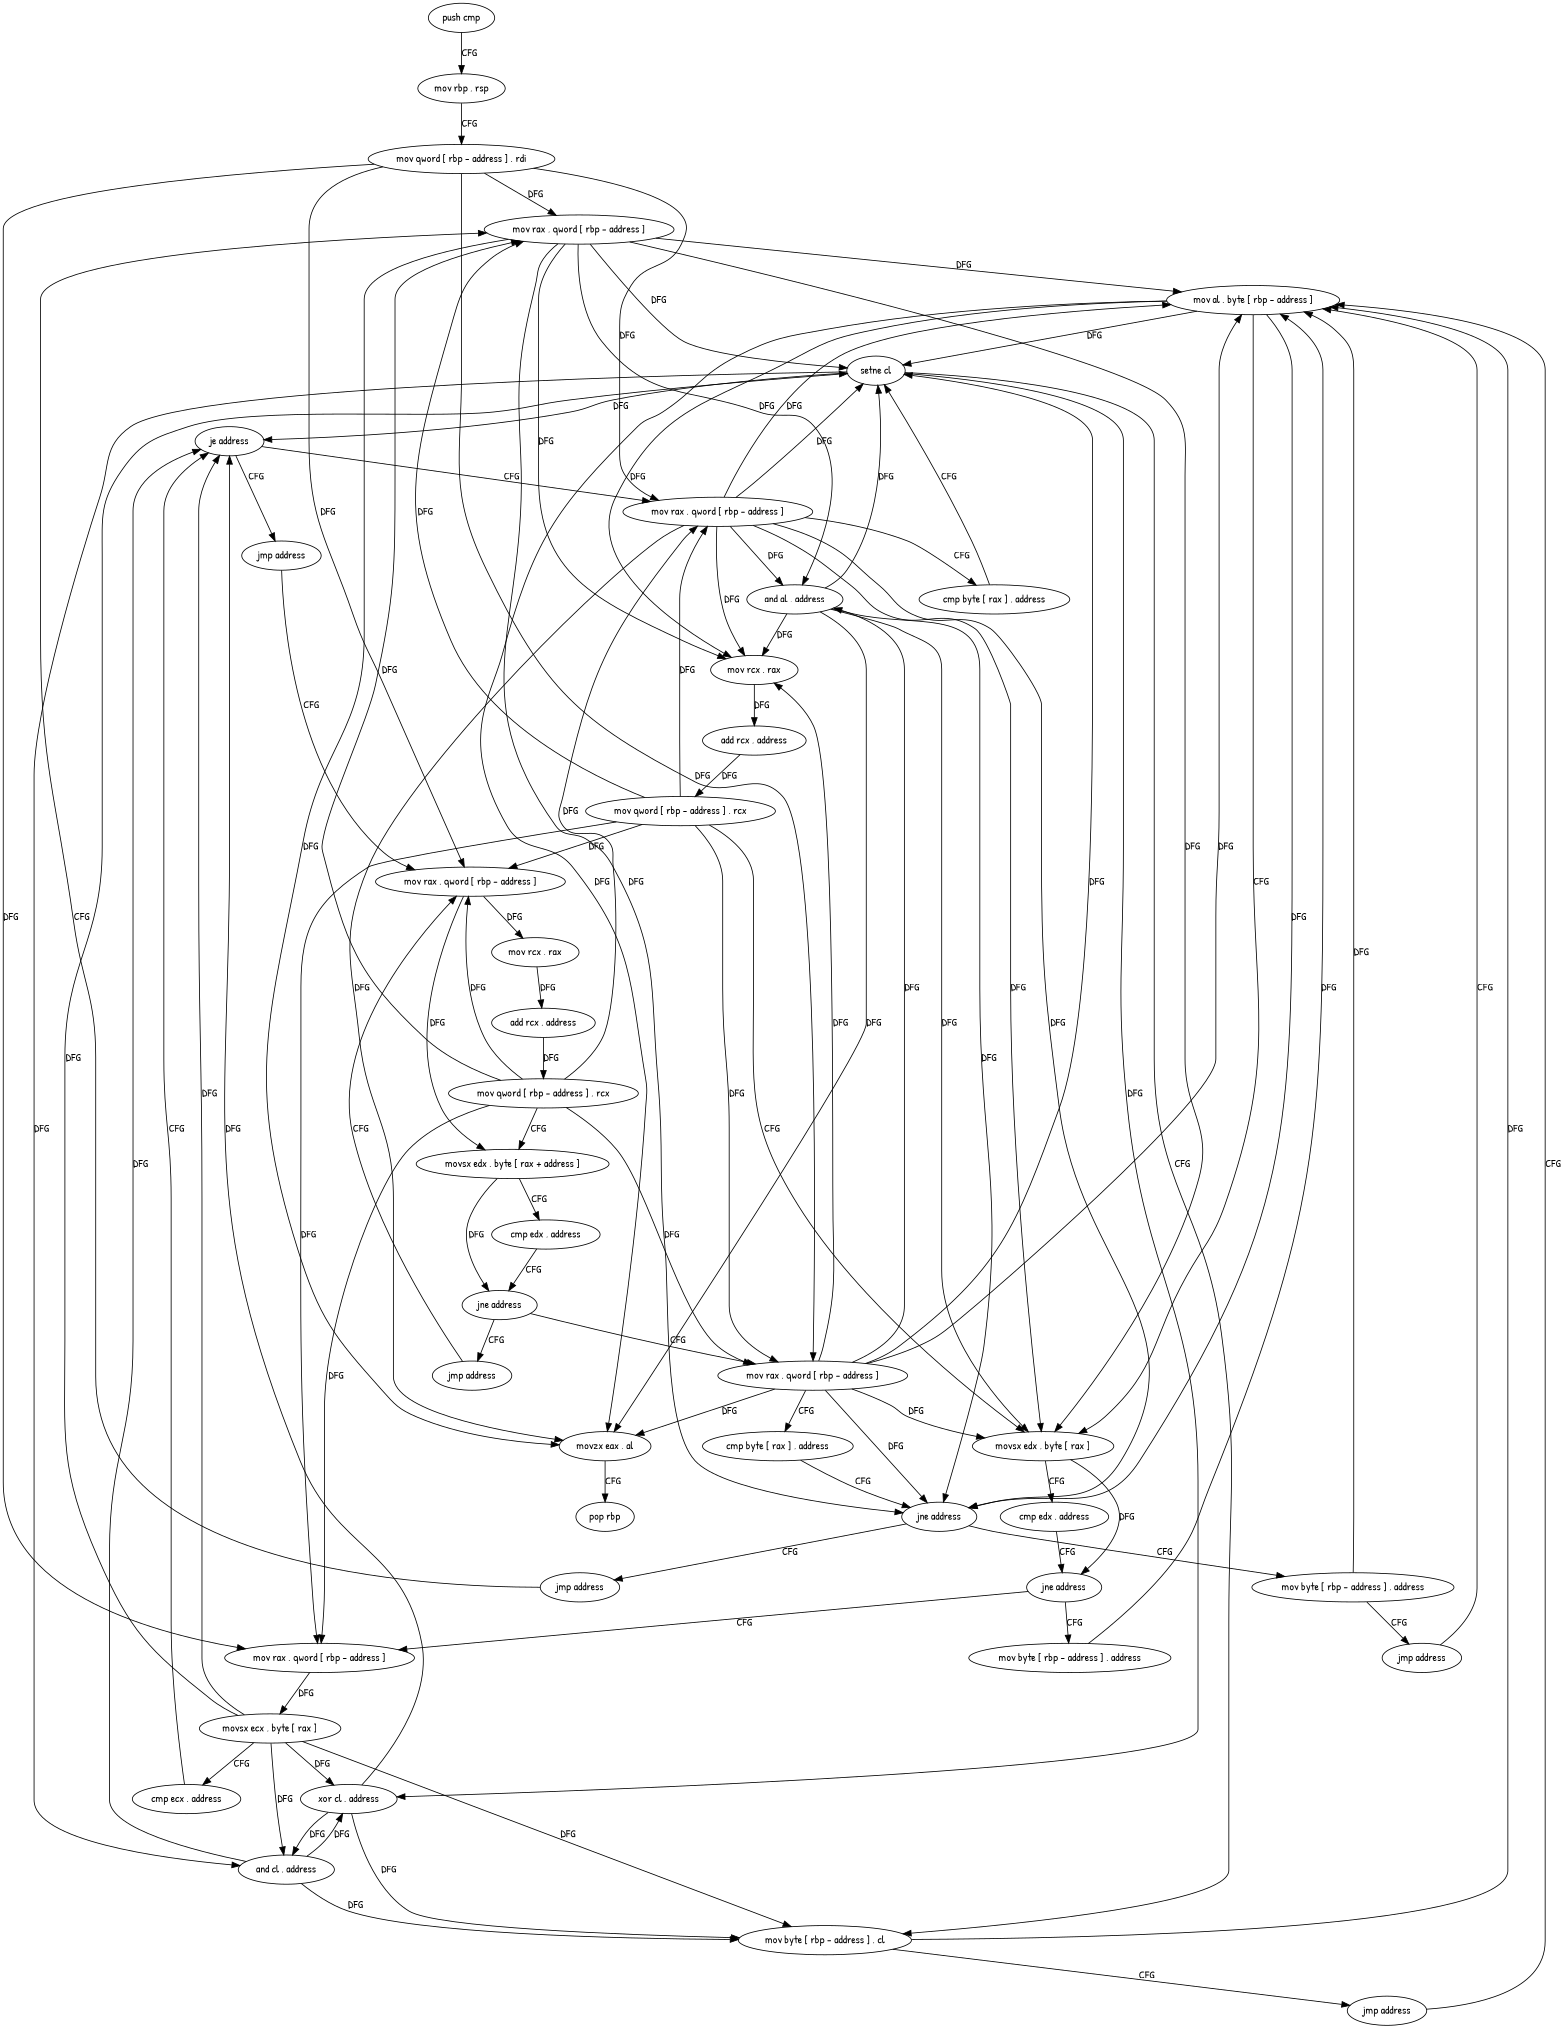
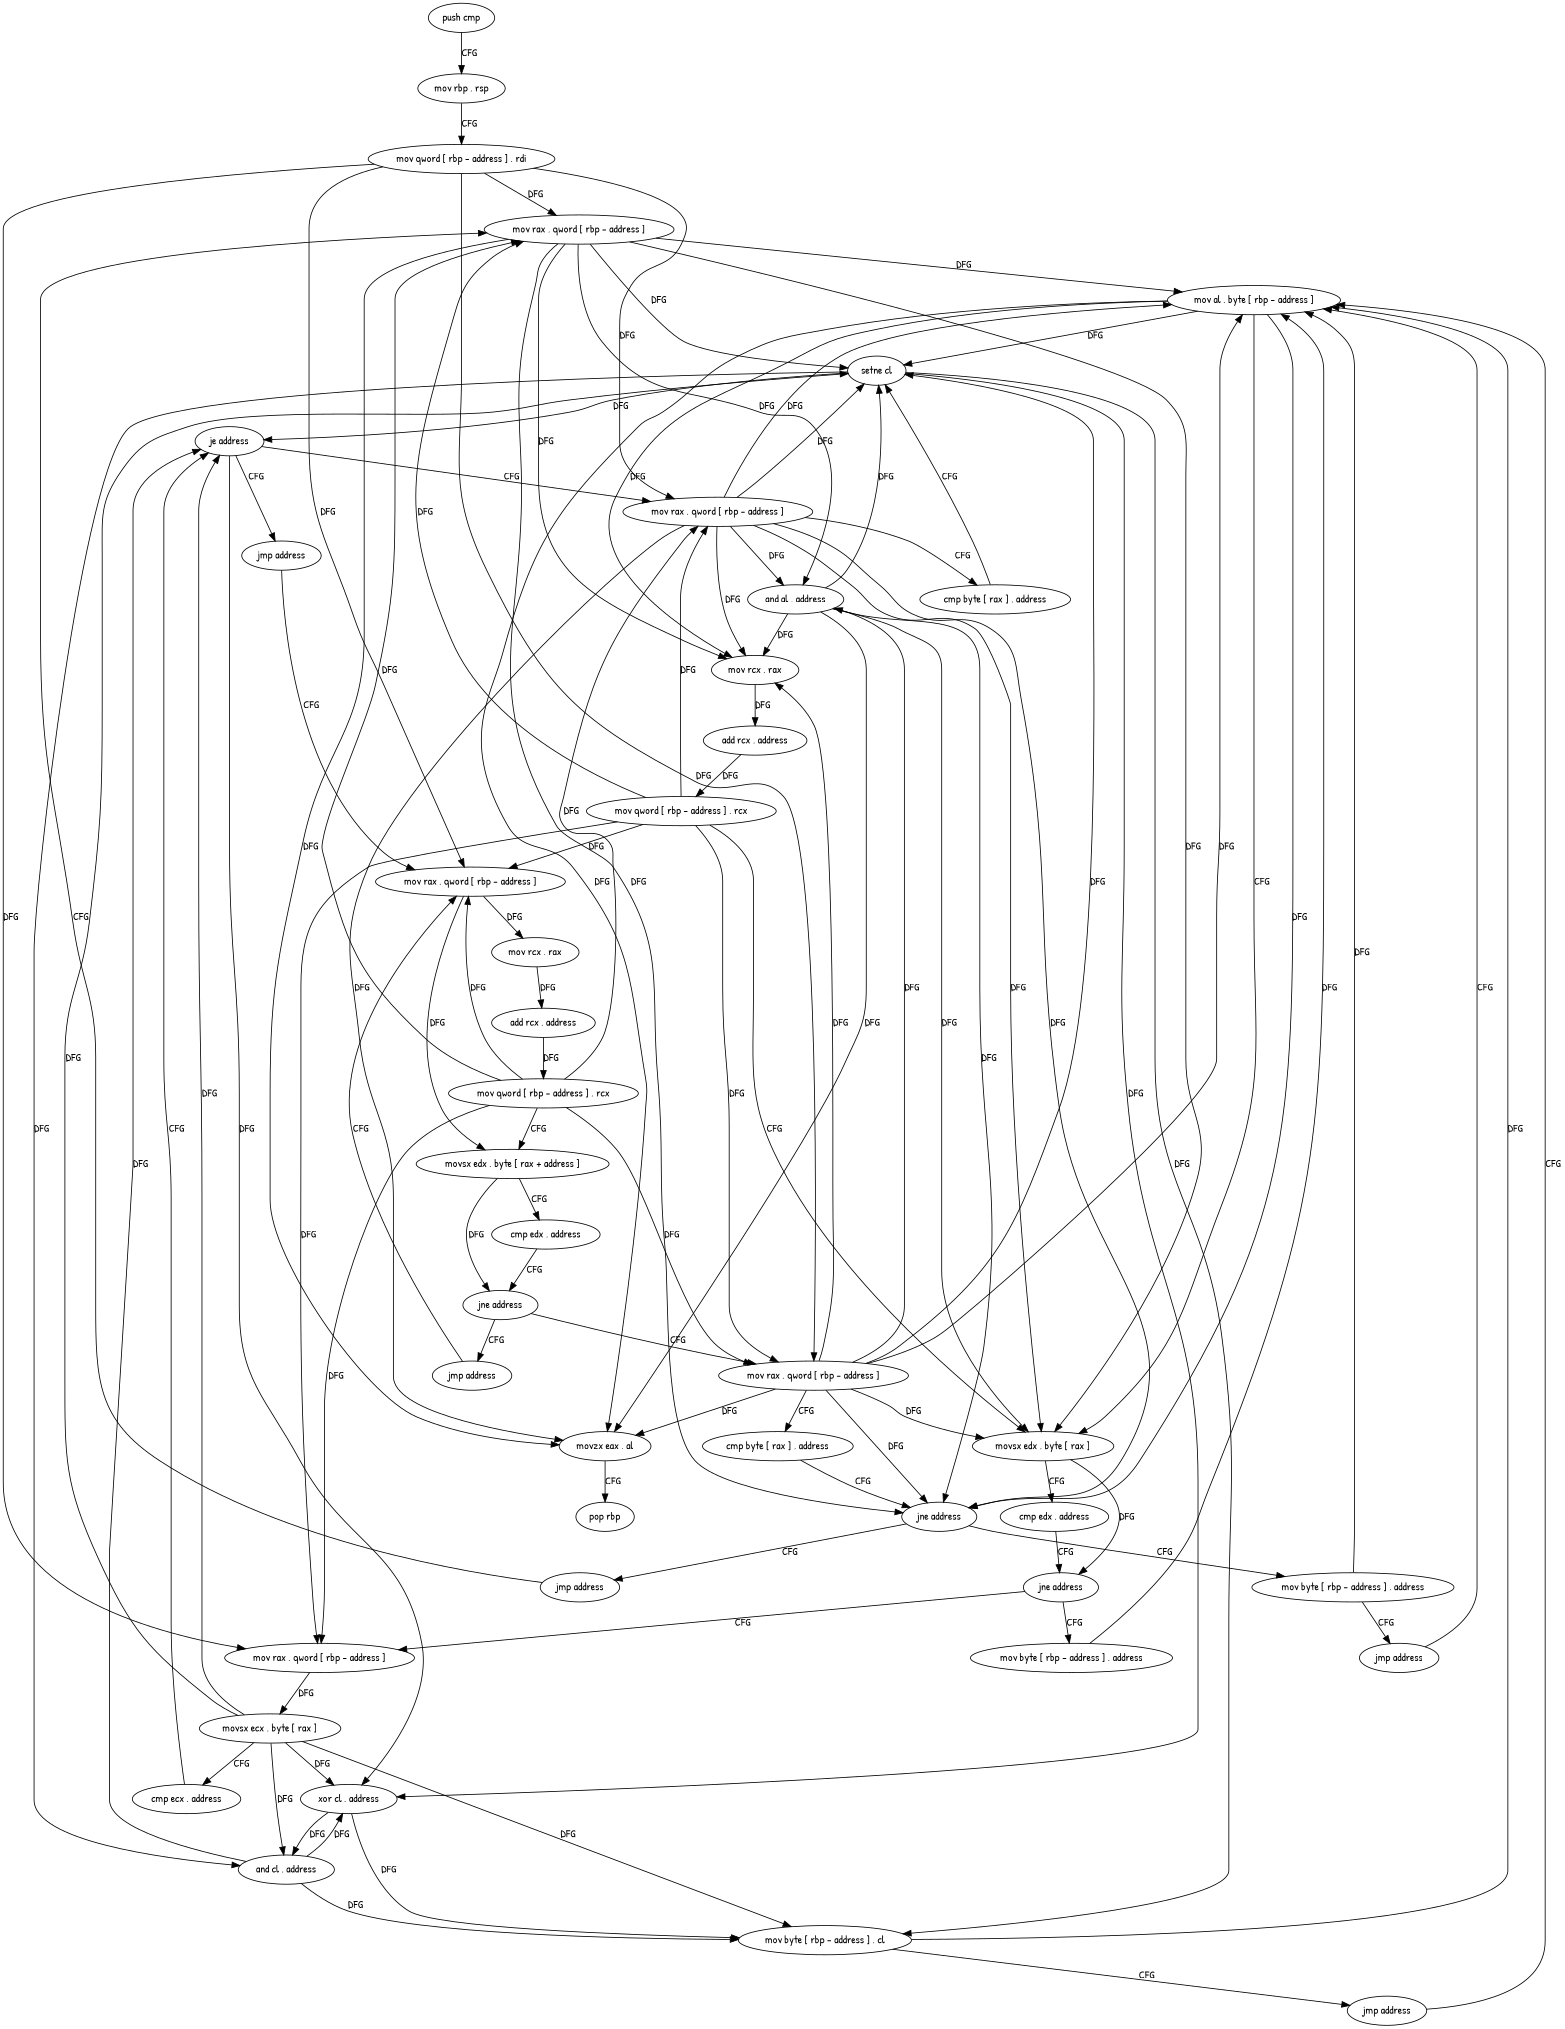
edge "xor cl , address" -> "je address": reversed
edge "setne cl" -> "mov byte [ rbp - address ] , cl": label "CFG" -> "DFG"
